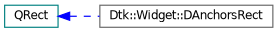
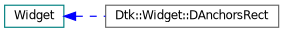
node "QRect": label "QRect" -> "Widget"
